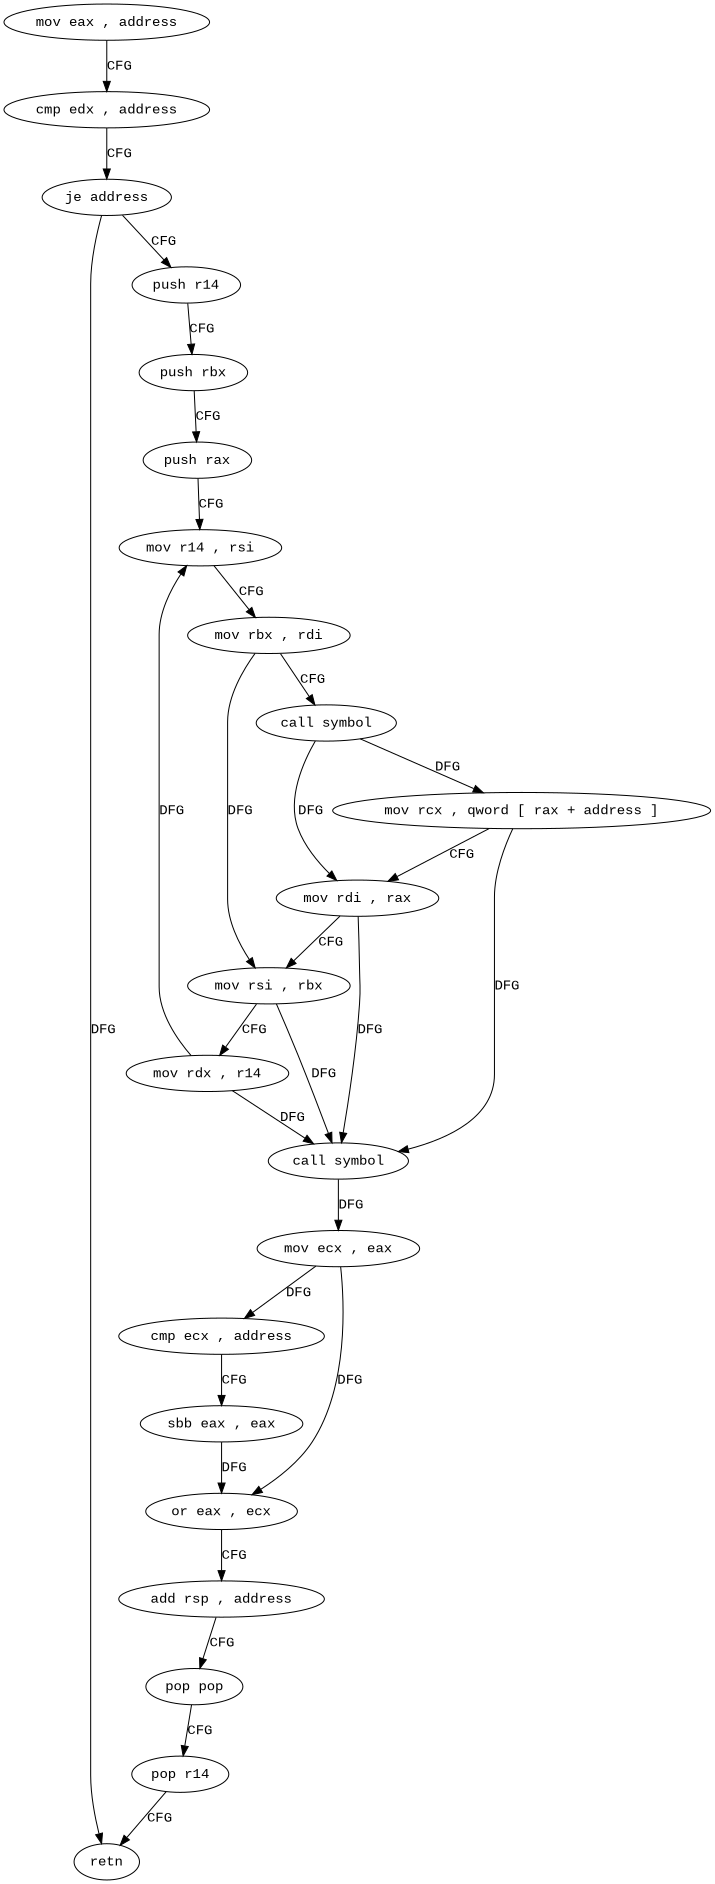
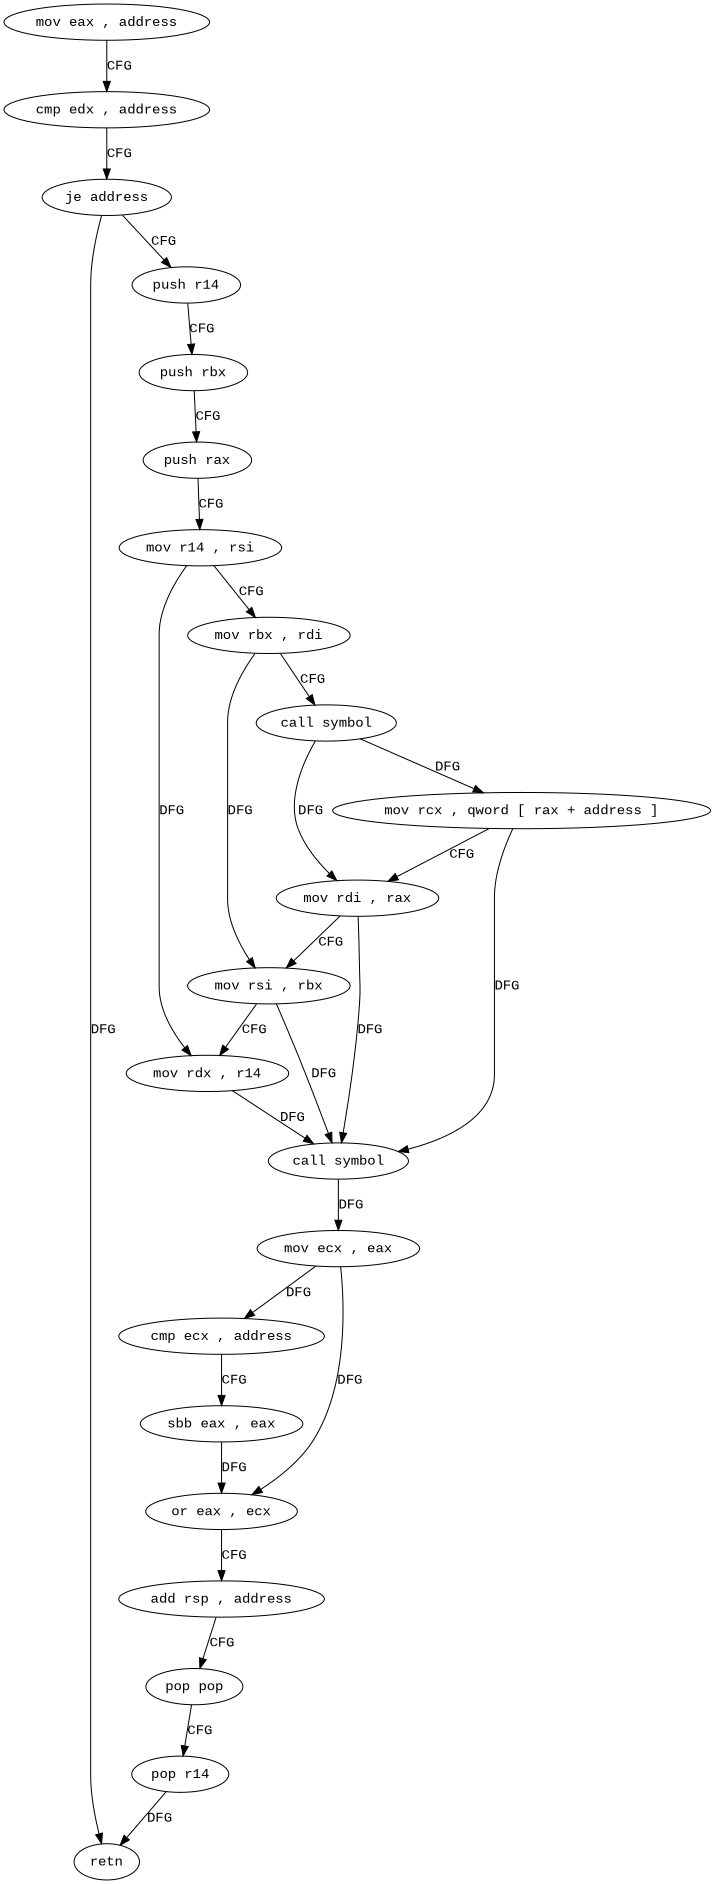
edge "mov rdx , r14" -> "mov r14 , rsi": reversed
edge "pop r14" -> "retn": label "CFG" -> "DFG"
